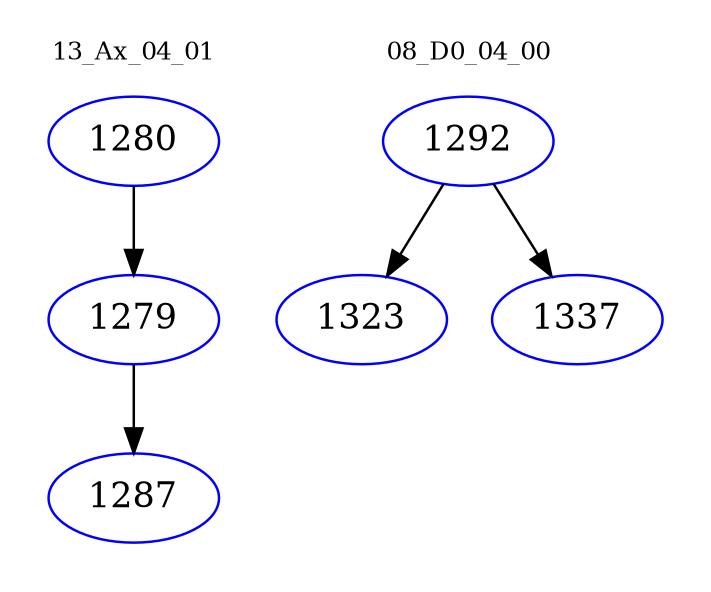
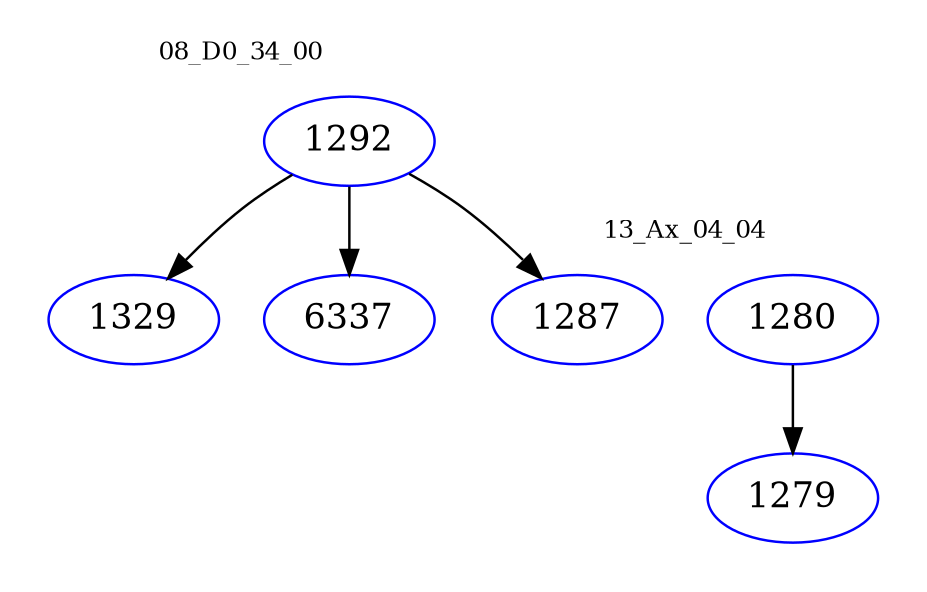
cluster "13_Ax_04_01": label "13_Ax_04_01" -> "13_Ax_04_04"
cluster "08_D0_04_00": label "08_D0_04_00" -> "08_D0_34_00"
node "1323": label "1323" -> "1329"
node "1337": label "1337" -> "6337"
edge "1279" -> "1287": now "1292" -> "1287"
